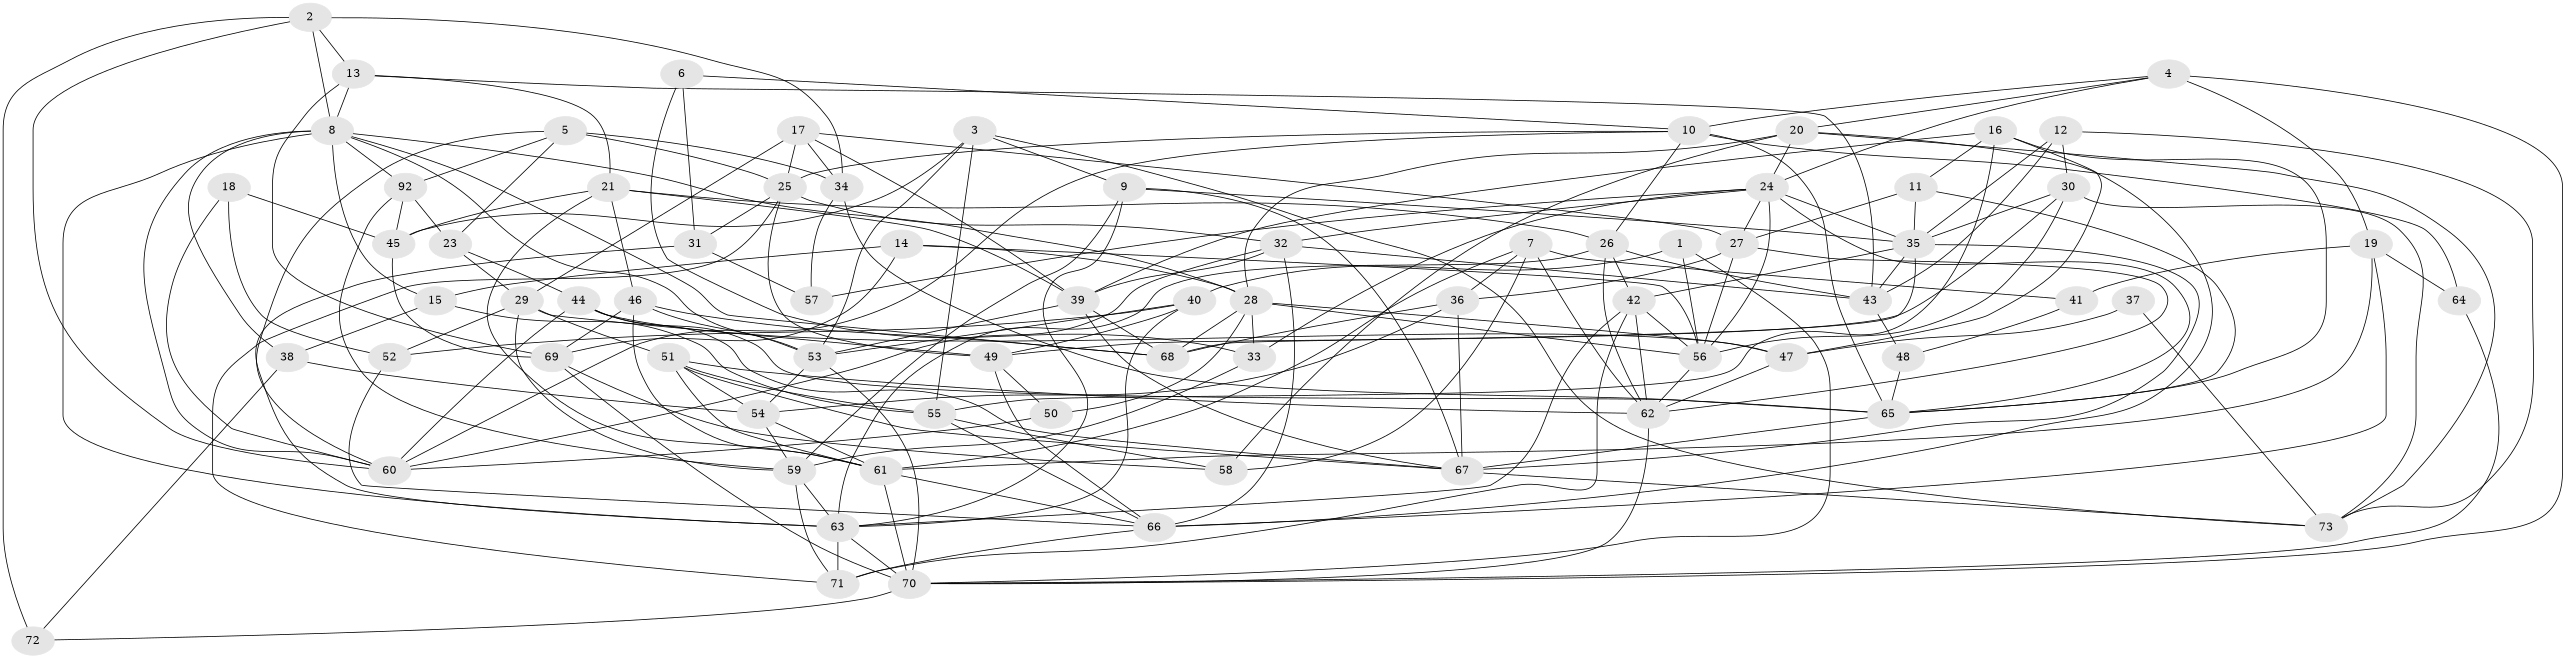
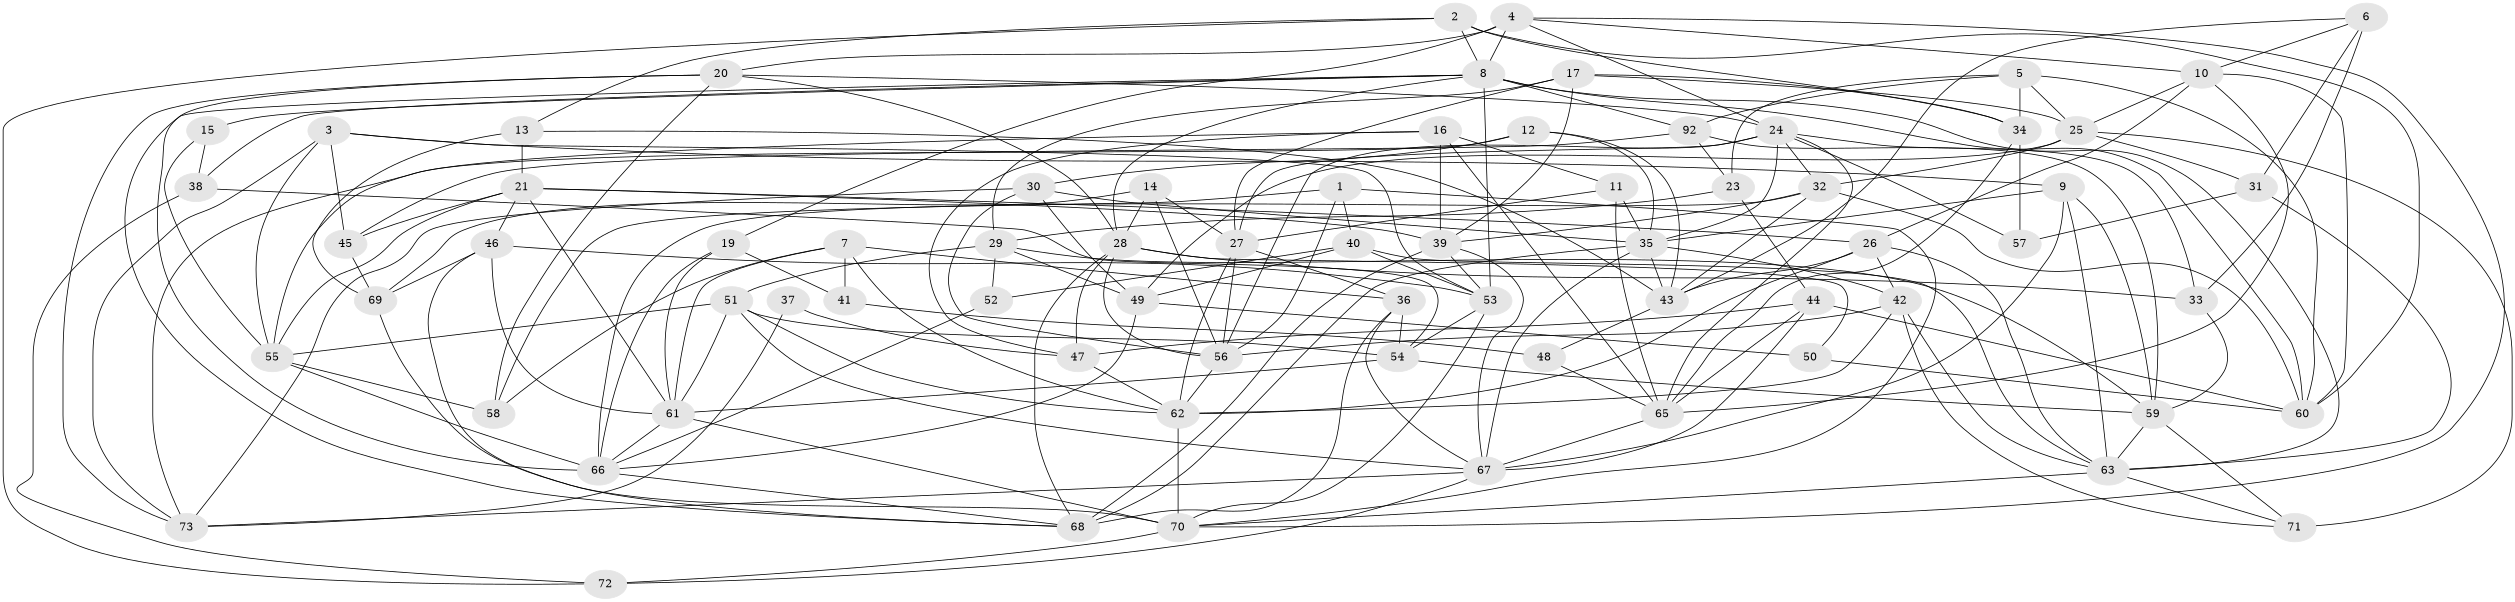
edge "6" -- "43": added
edge "13" -- "8": now "4" -- "8"
node "18": removed
edge "21" -- "55": added
edge "14" -- "15": now "14" -- "27"
node "64": removed
edge "69" -- "58": now "1" -- "58"
edge "66" -- "71": now "66" -- "68"
edge "67" -- "72": added
